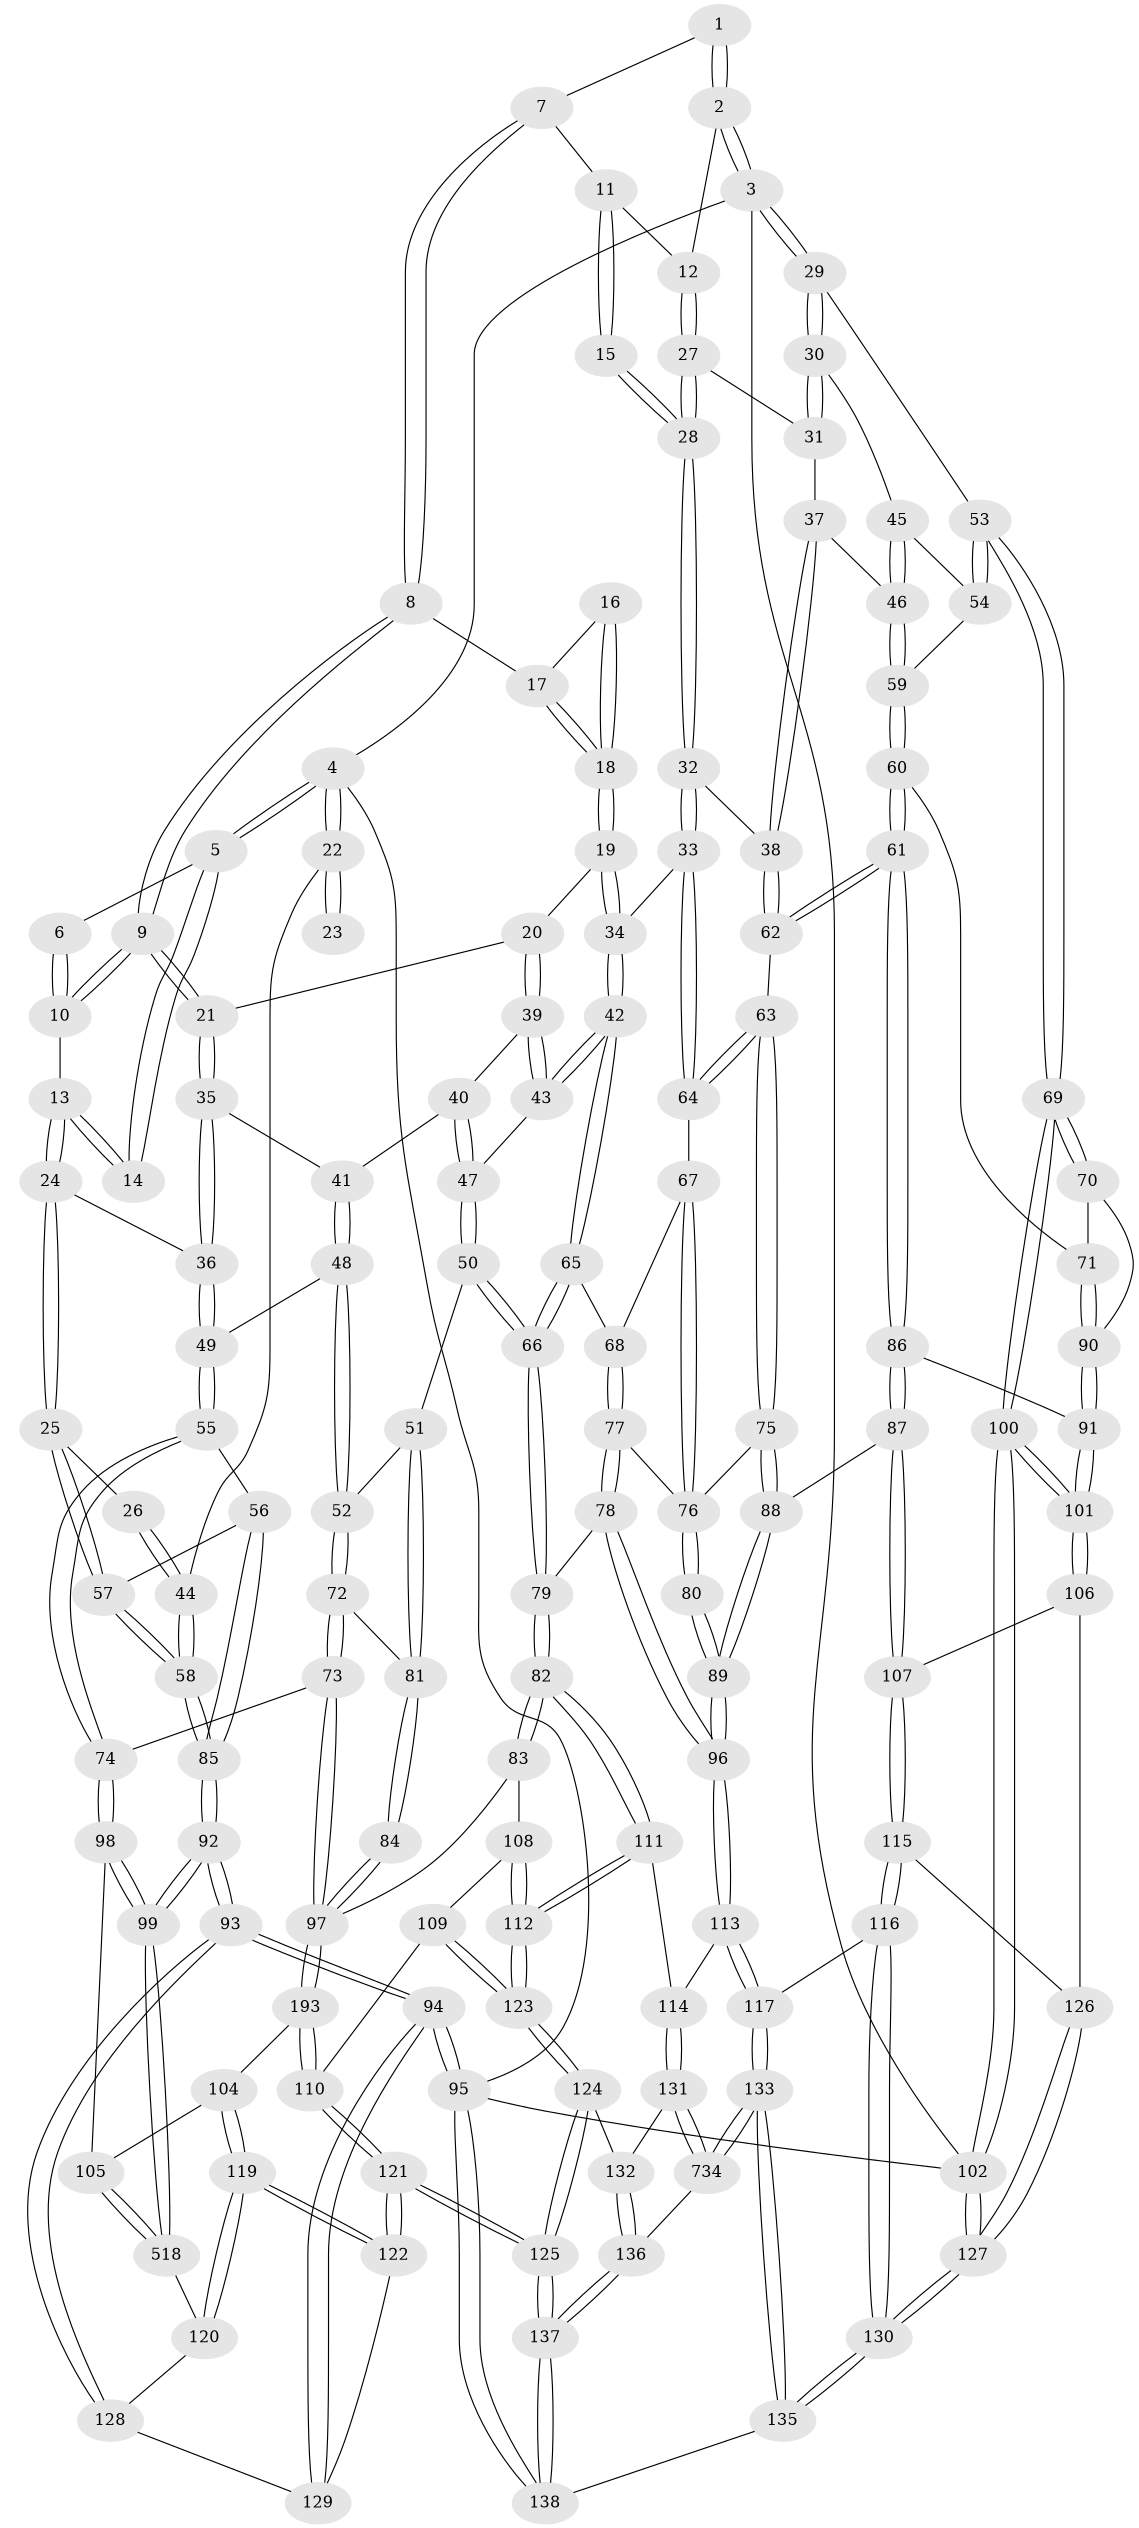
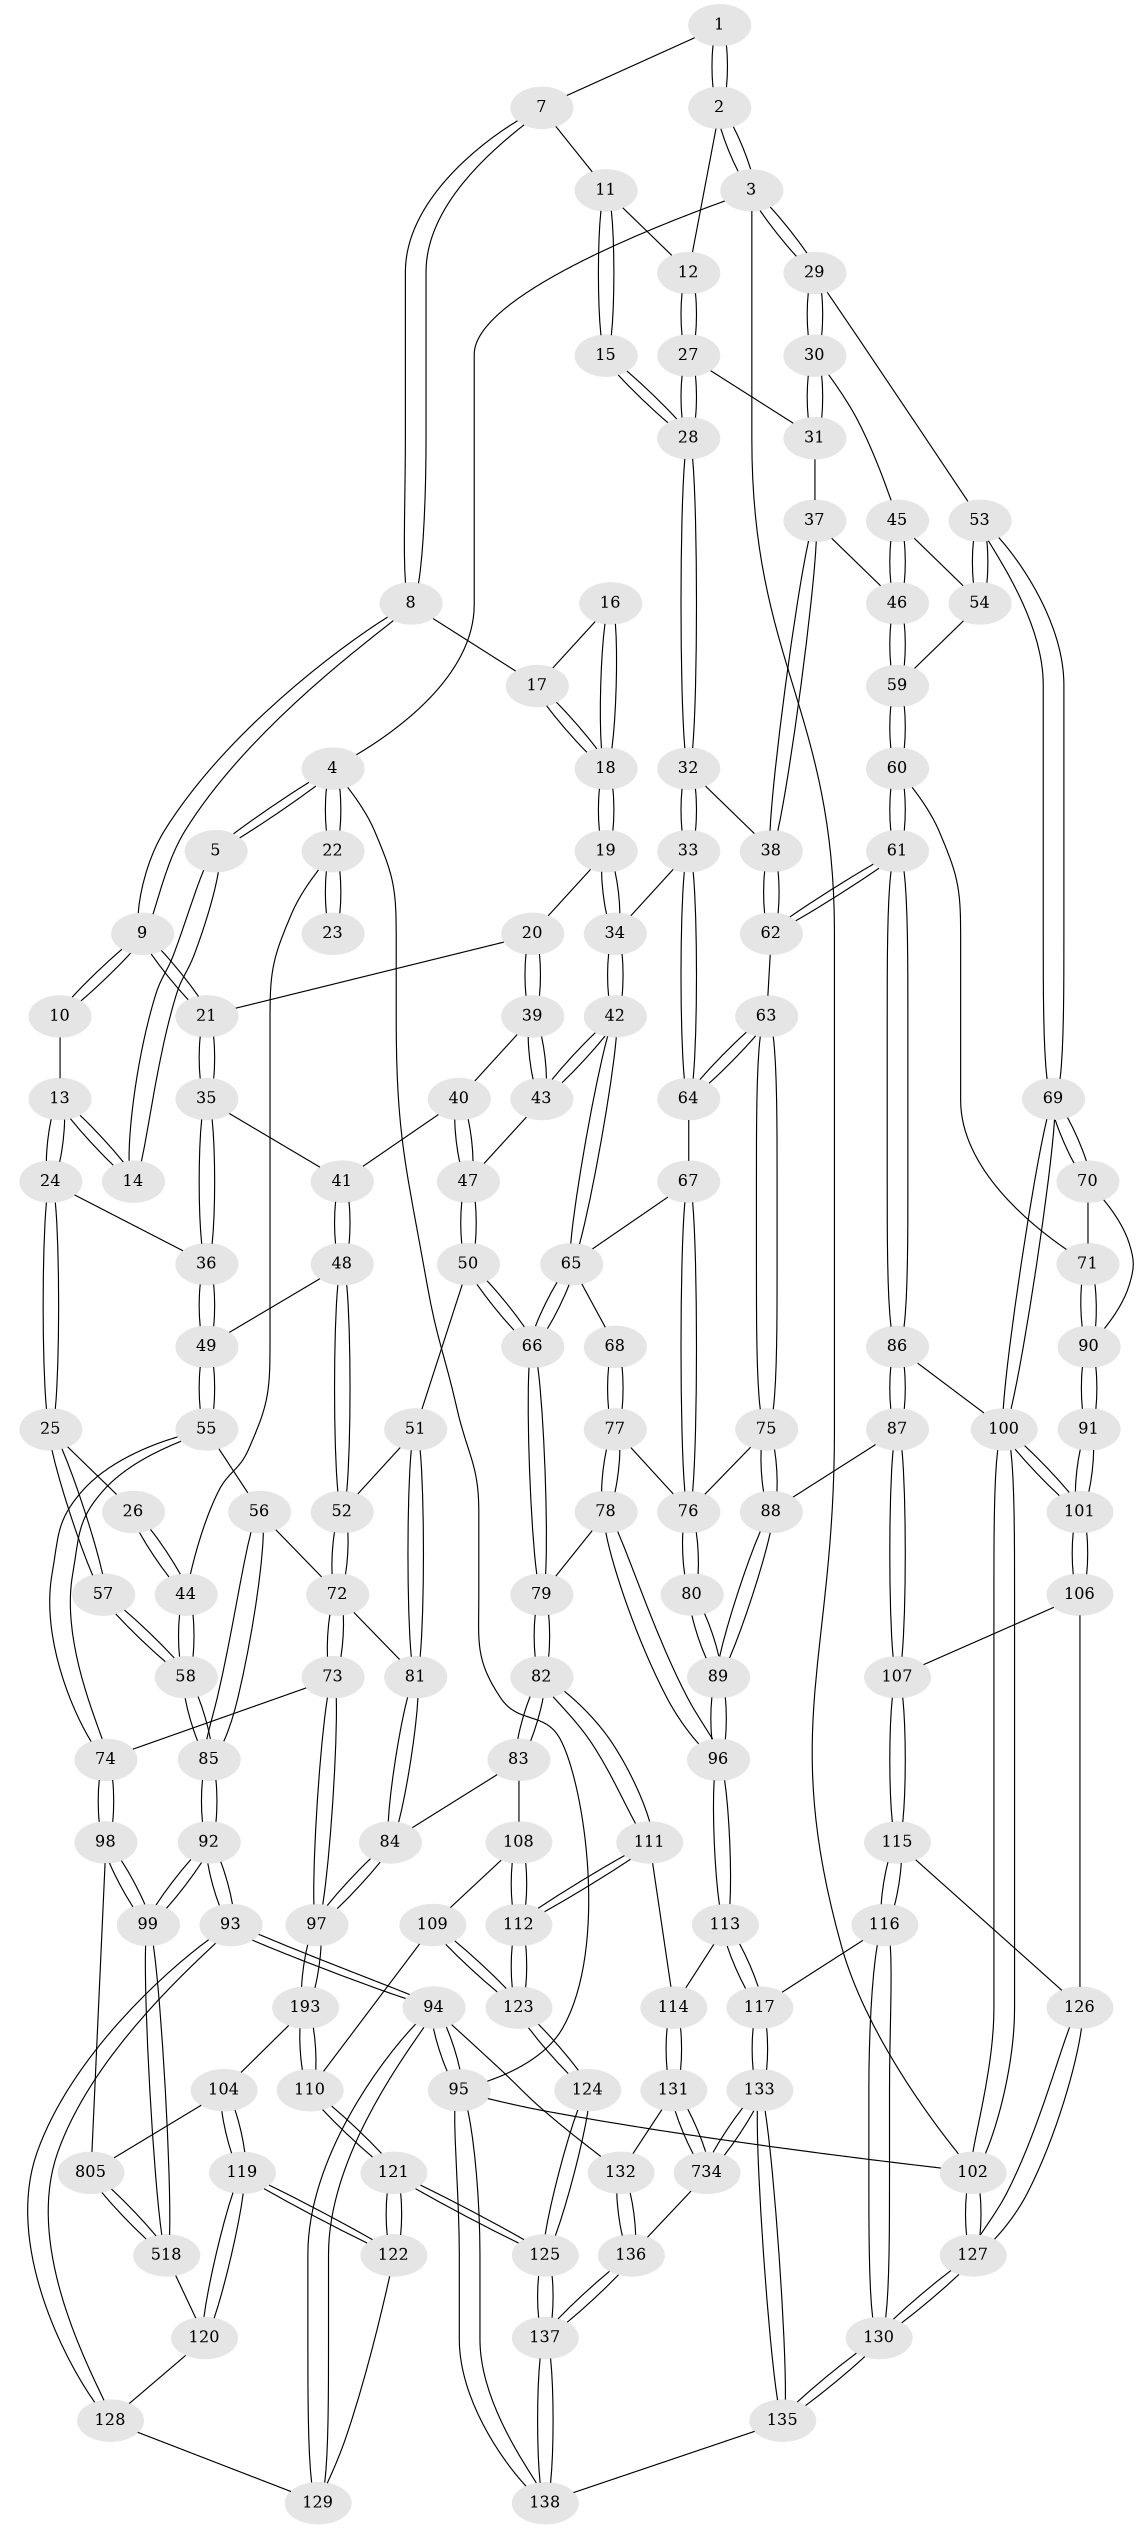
node "6": removed
edge "67" -- "68": now "67" -- "65"
edge "86" -- "91": now "86" -- "100"
edge "56" -- "57": now "56" -- "72"
edge "83" -- "97": now "83" -- "84"
edge "124" -- "132": now "94" -- "132"
node "105": label "105" -> "805"
